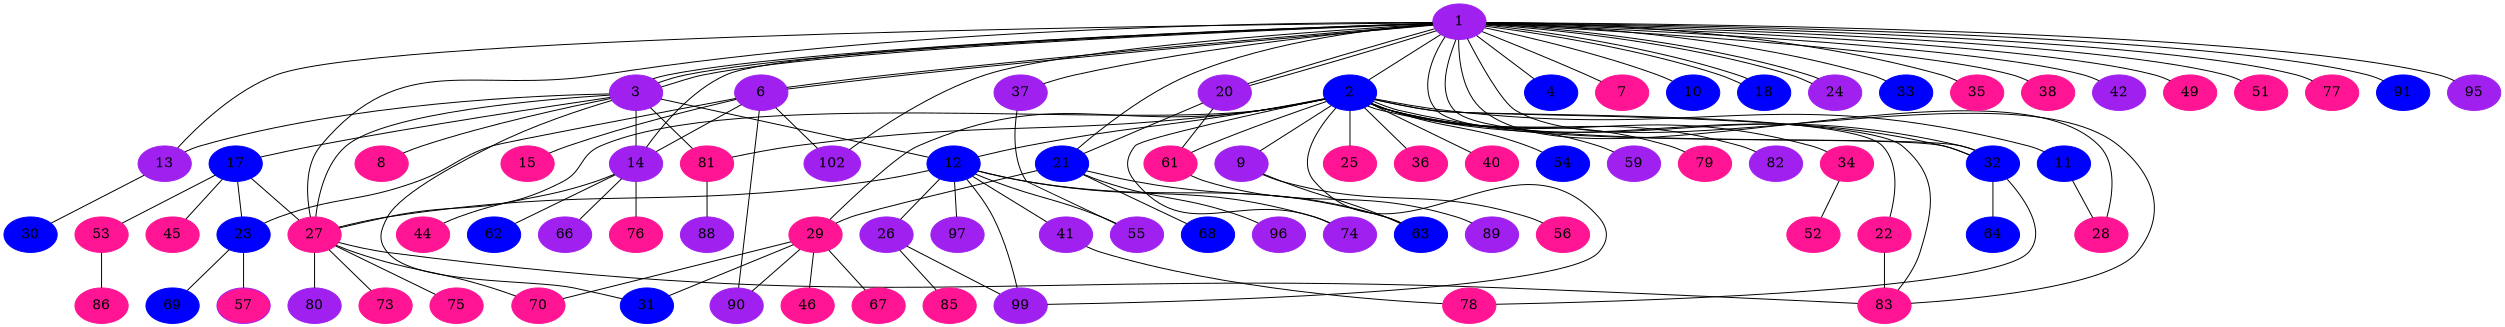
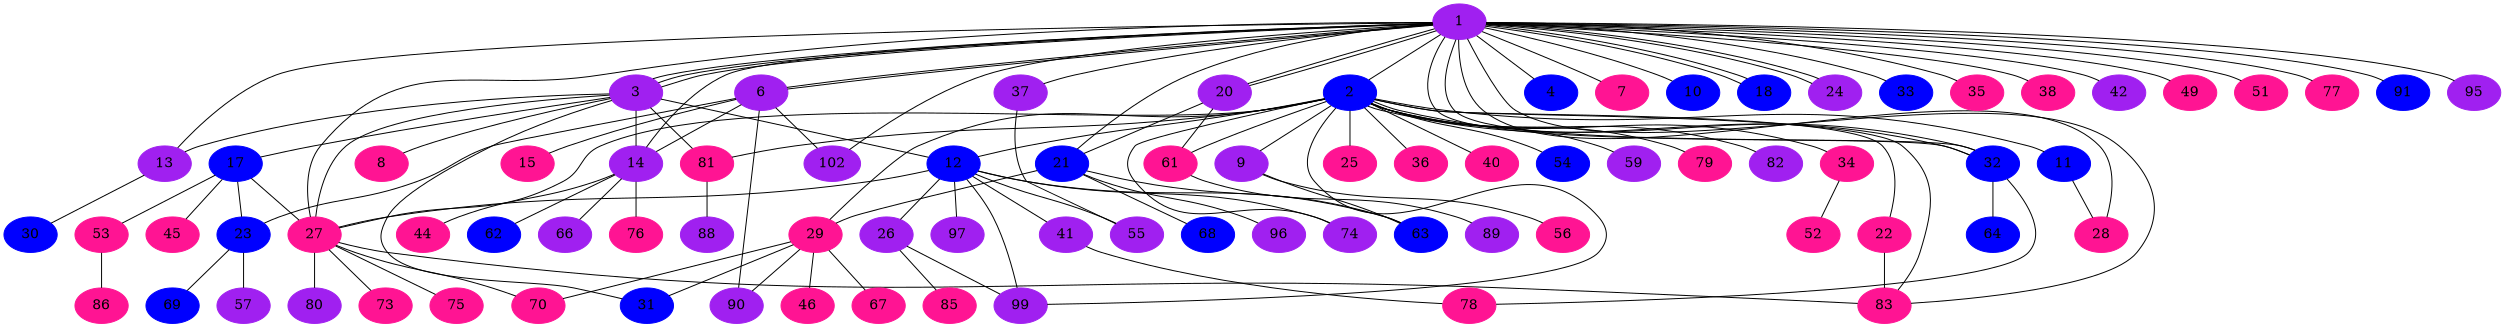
node "57": fillcolor deeppink -> purple
